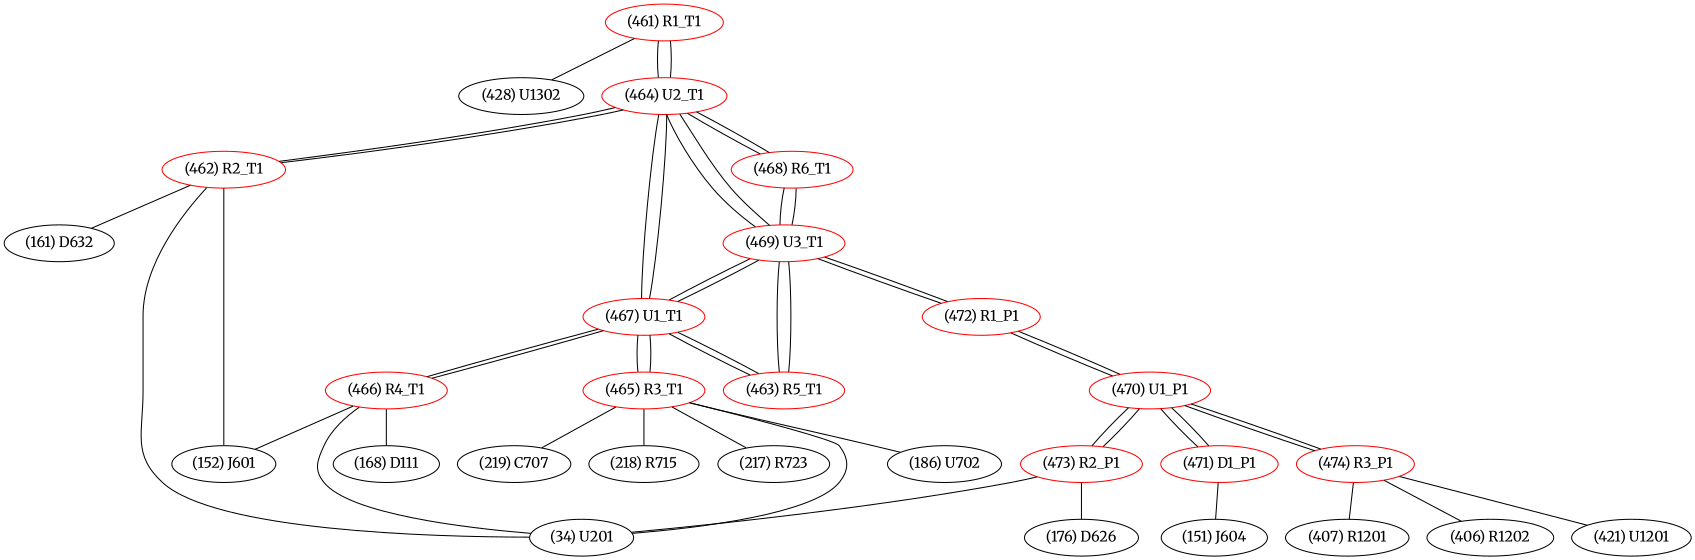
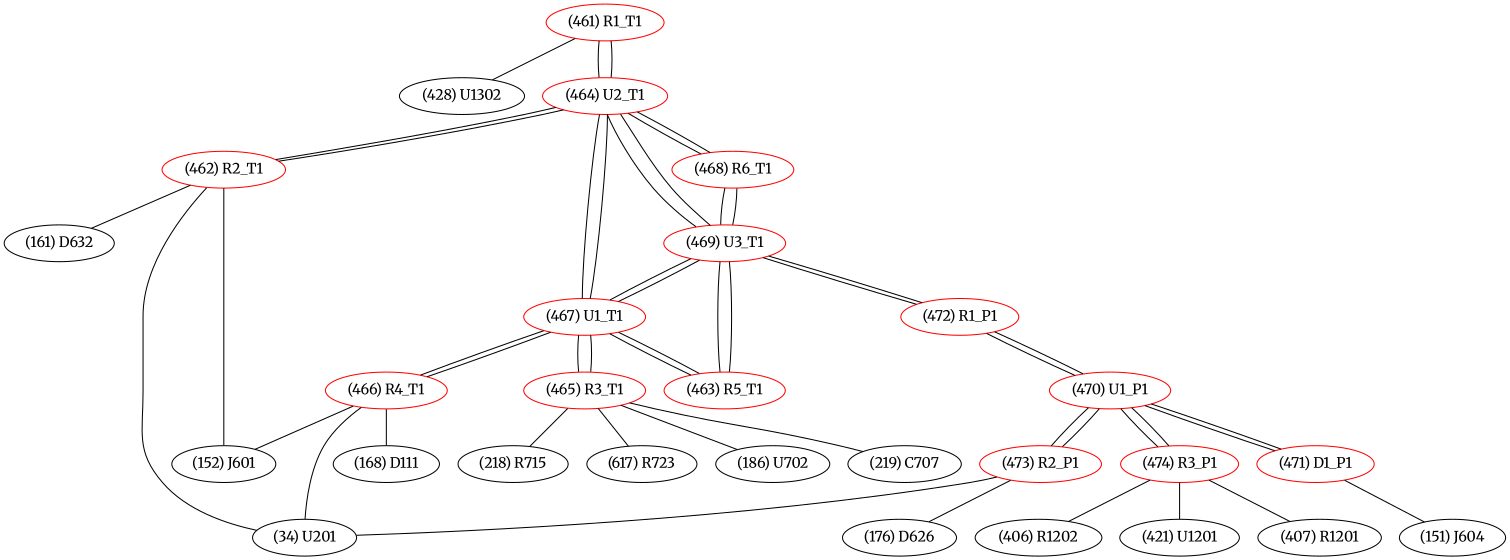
node "(217) R723": label "(217) R723" -> "(617) R723"
edge "(465) R3_T1" -- "(34) U201": removed
